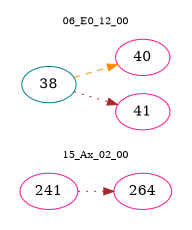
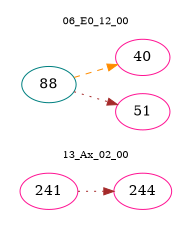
node "38": label "38" -> "88"
node "41": label "41" -> "51"
cluster "15_Ax_02_00": label "15_Ax_02_00" -> "13_Ax_02_00"
node "264": label "264" -> "244"
